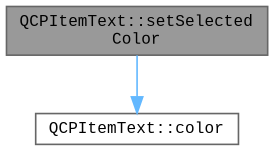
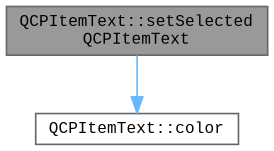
node "QCPItemText::setSelected Color": label "QCPItemText::setSelected Color" -> "QCPItemText::setSelected QCPItemText"
